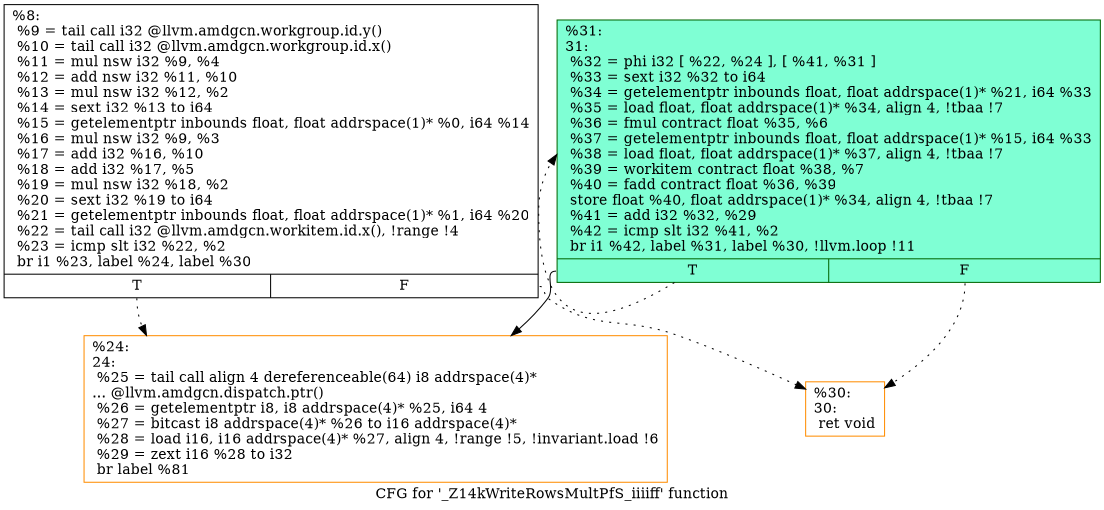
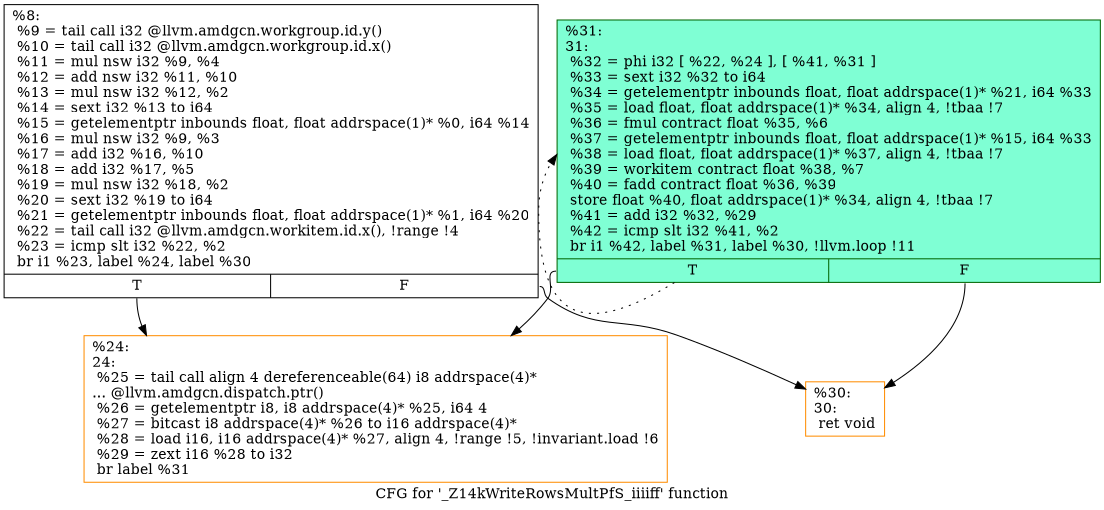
edge "%8:" -> "%24:": style dotted -> solid
edge "%8:" -> "%30:": style dotted -> solid
edge "%31:" -> "%30:": style dotted -> solid
node "%24:": text "br label %81" -> "br label %31"
